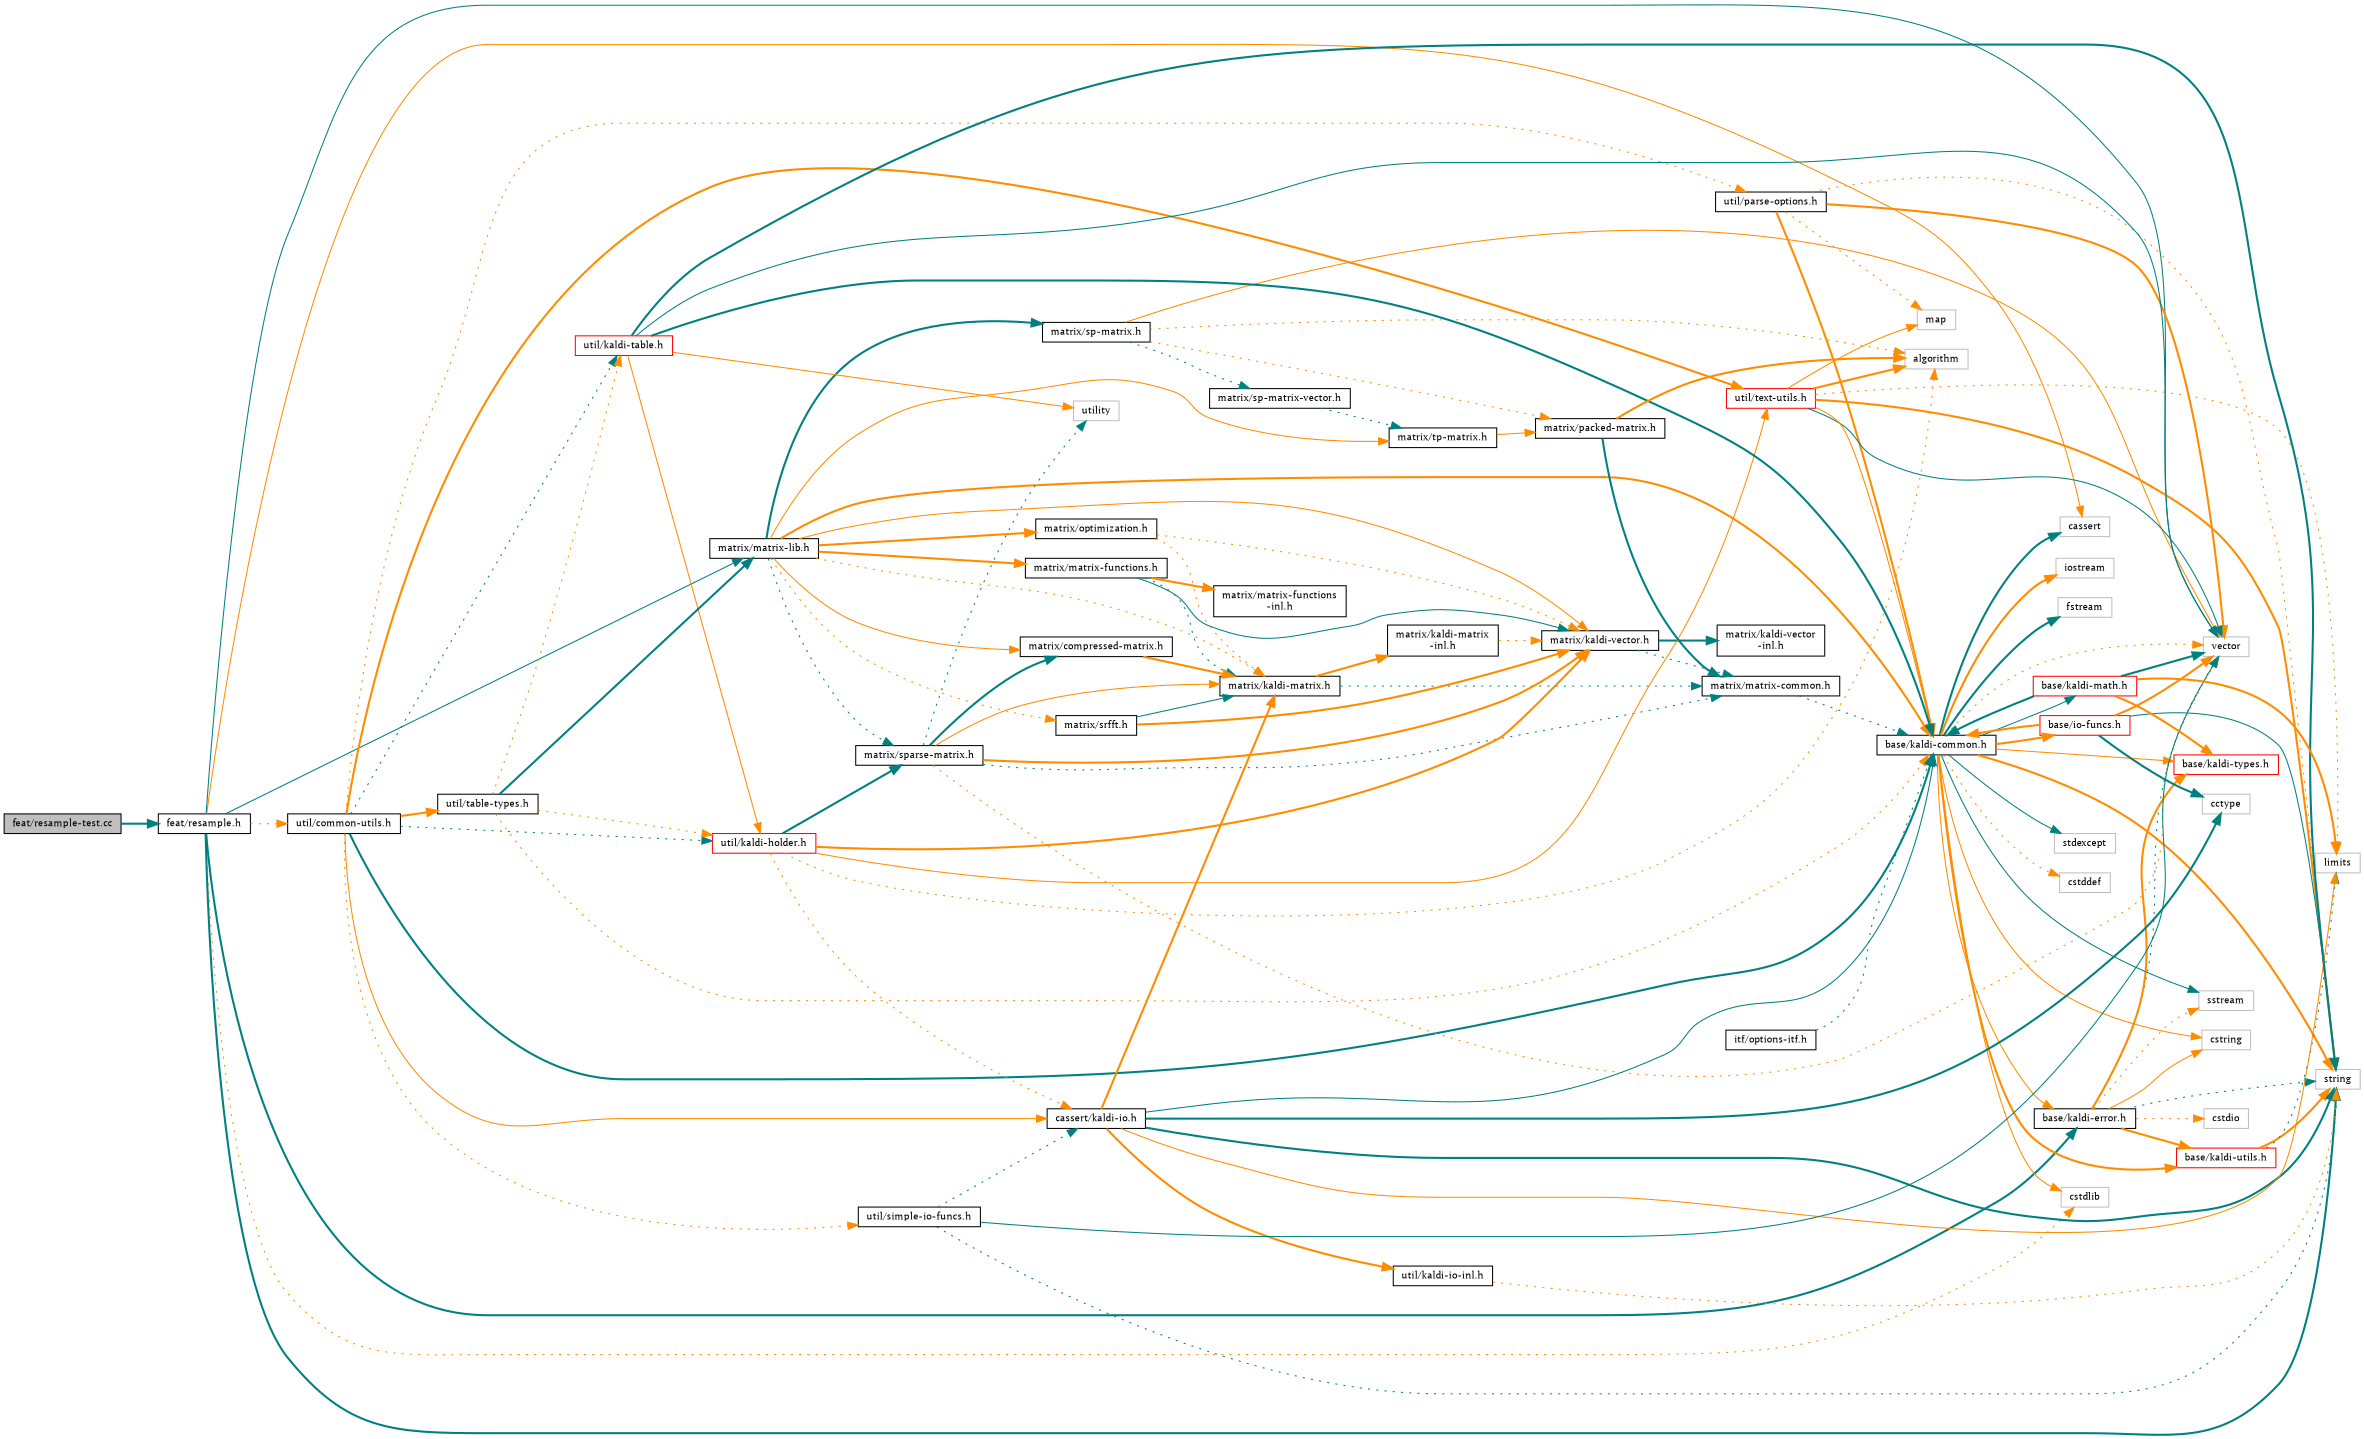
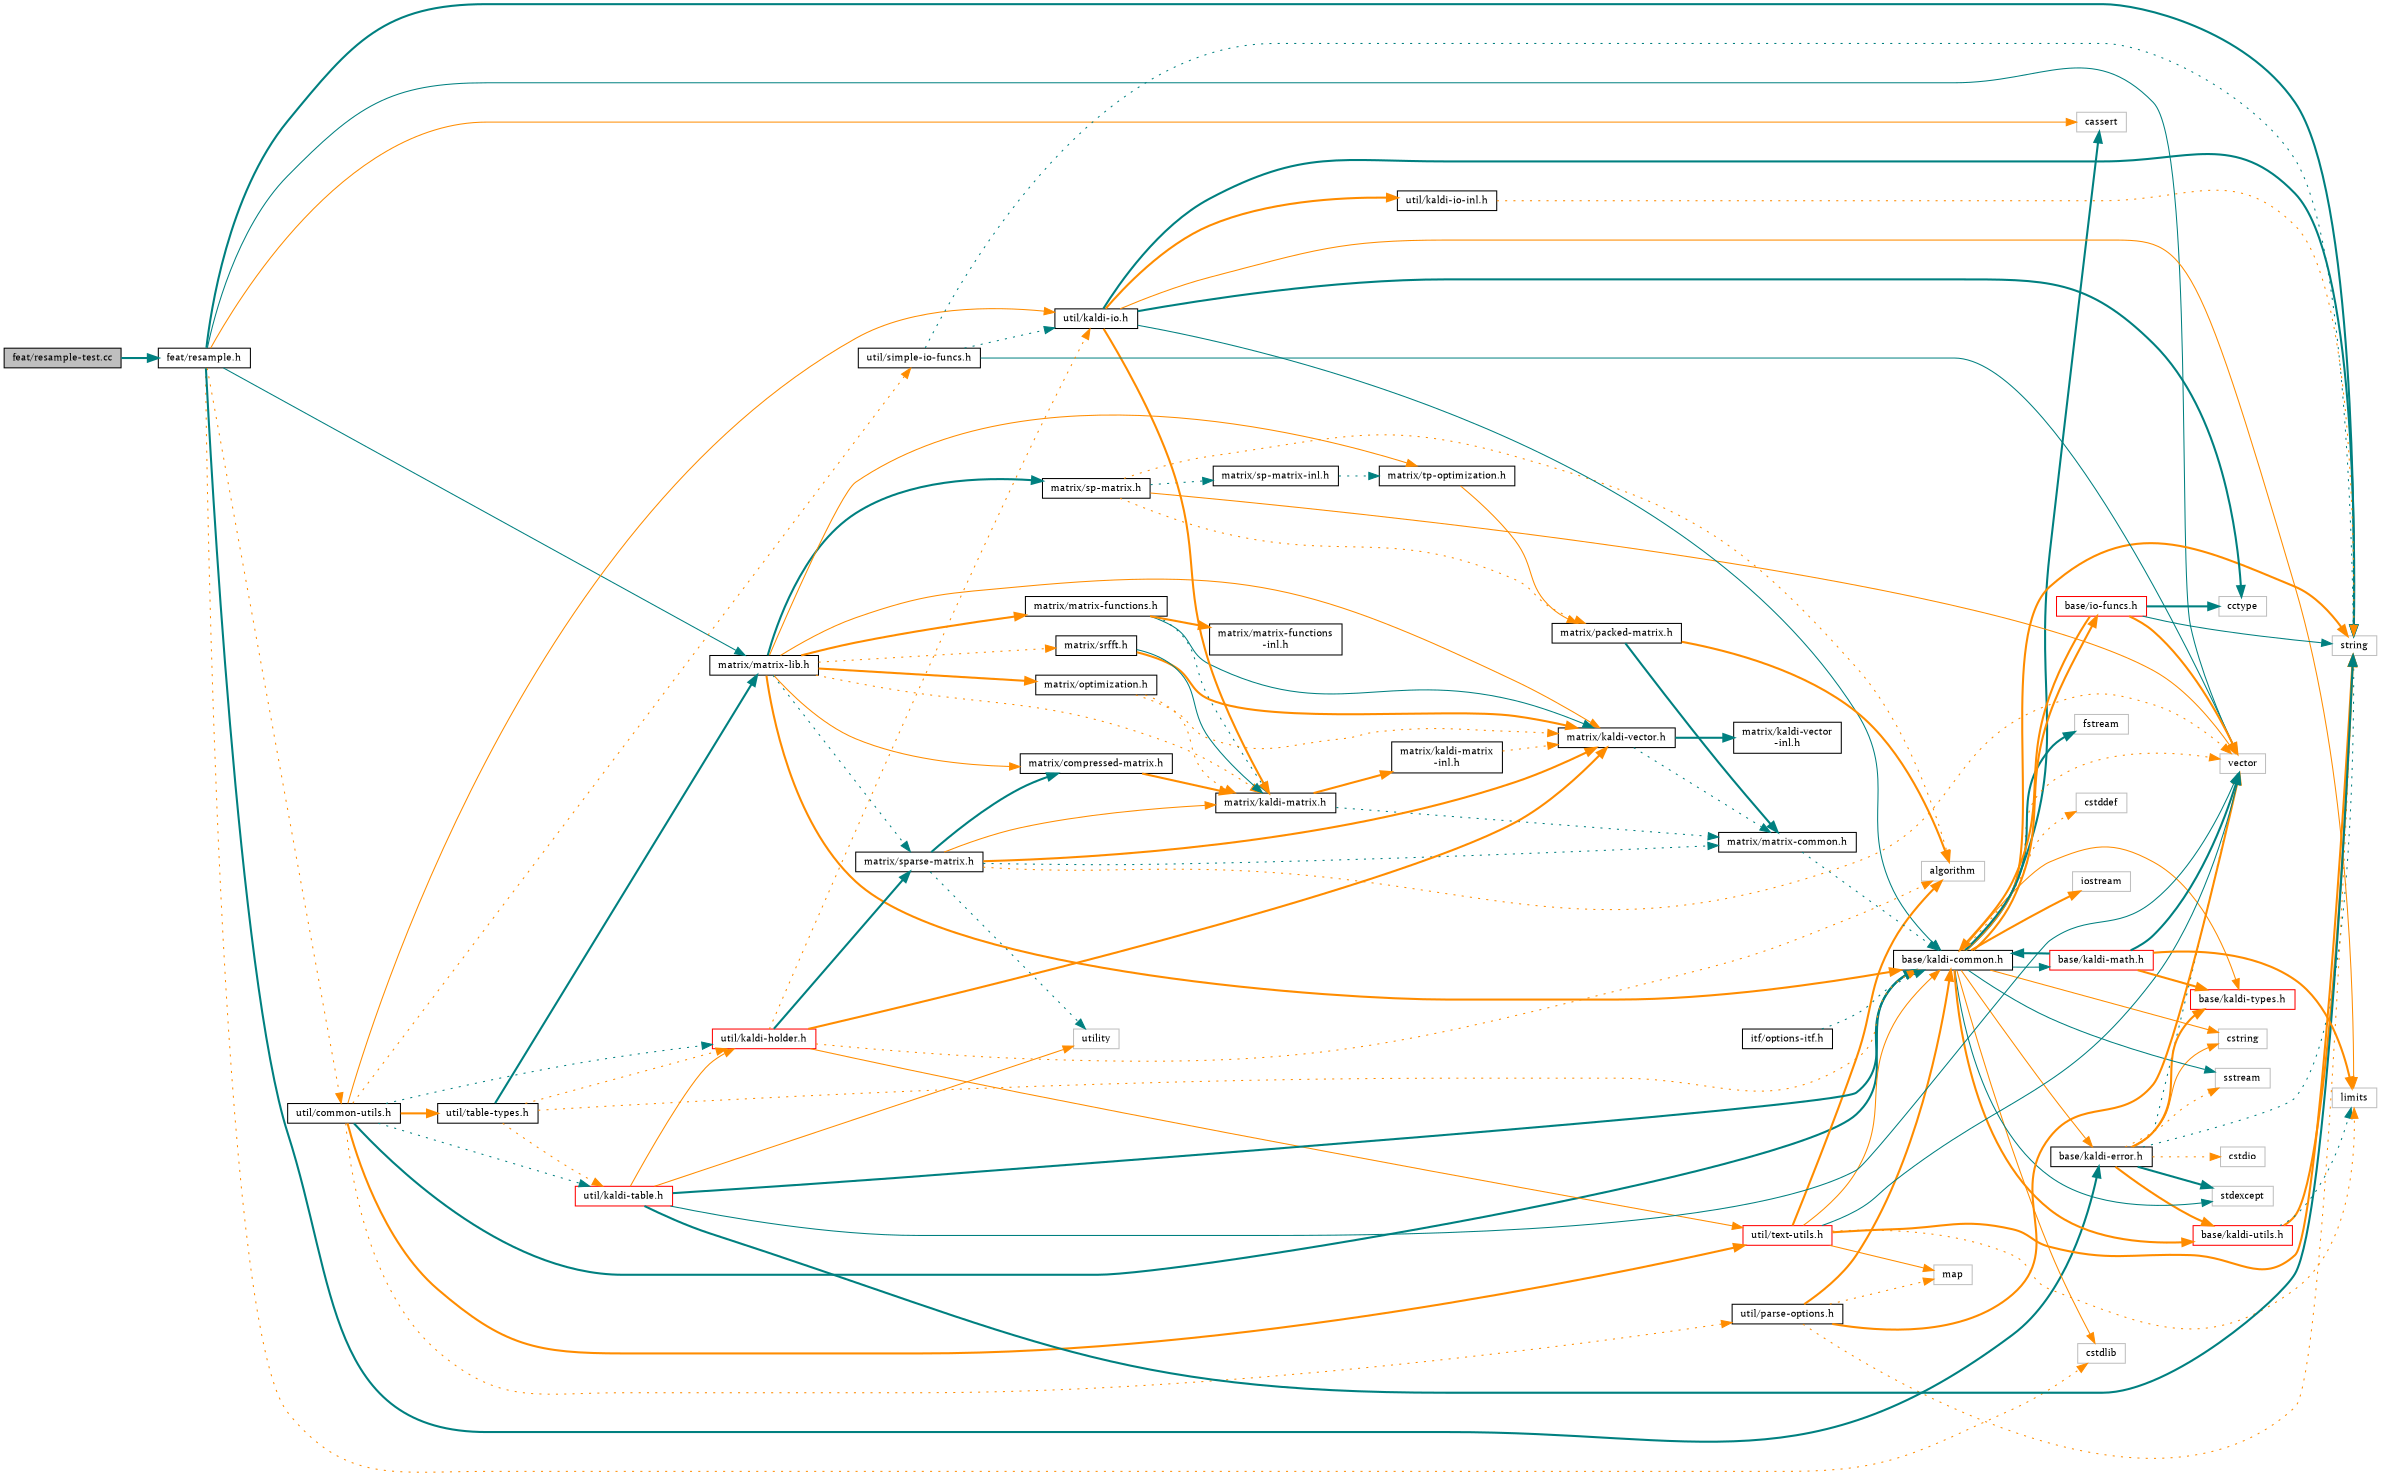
node "matrix/sp-matrix-vector.h": label "matrix/sp-matrix-vector.h" -> "matrix/sp-matrix-inl.h"
node "matrix/tp-matrix.h": label "matrix/tp-matrix.h" -> "matrix/tp-optimization.h"
node "cassert/kaldi-io.h": label "cassert/kaldi-io.h" -> "util/kaldi-io.h"
edge "base/kaldi-error.h" -> "stdexcept": added
